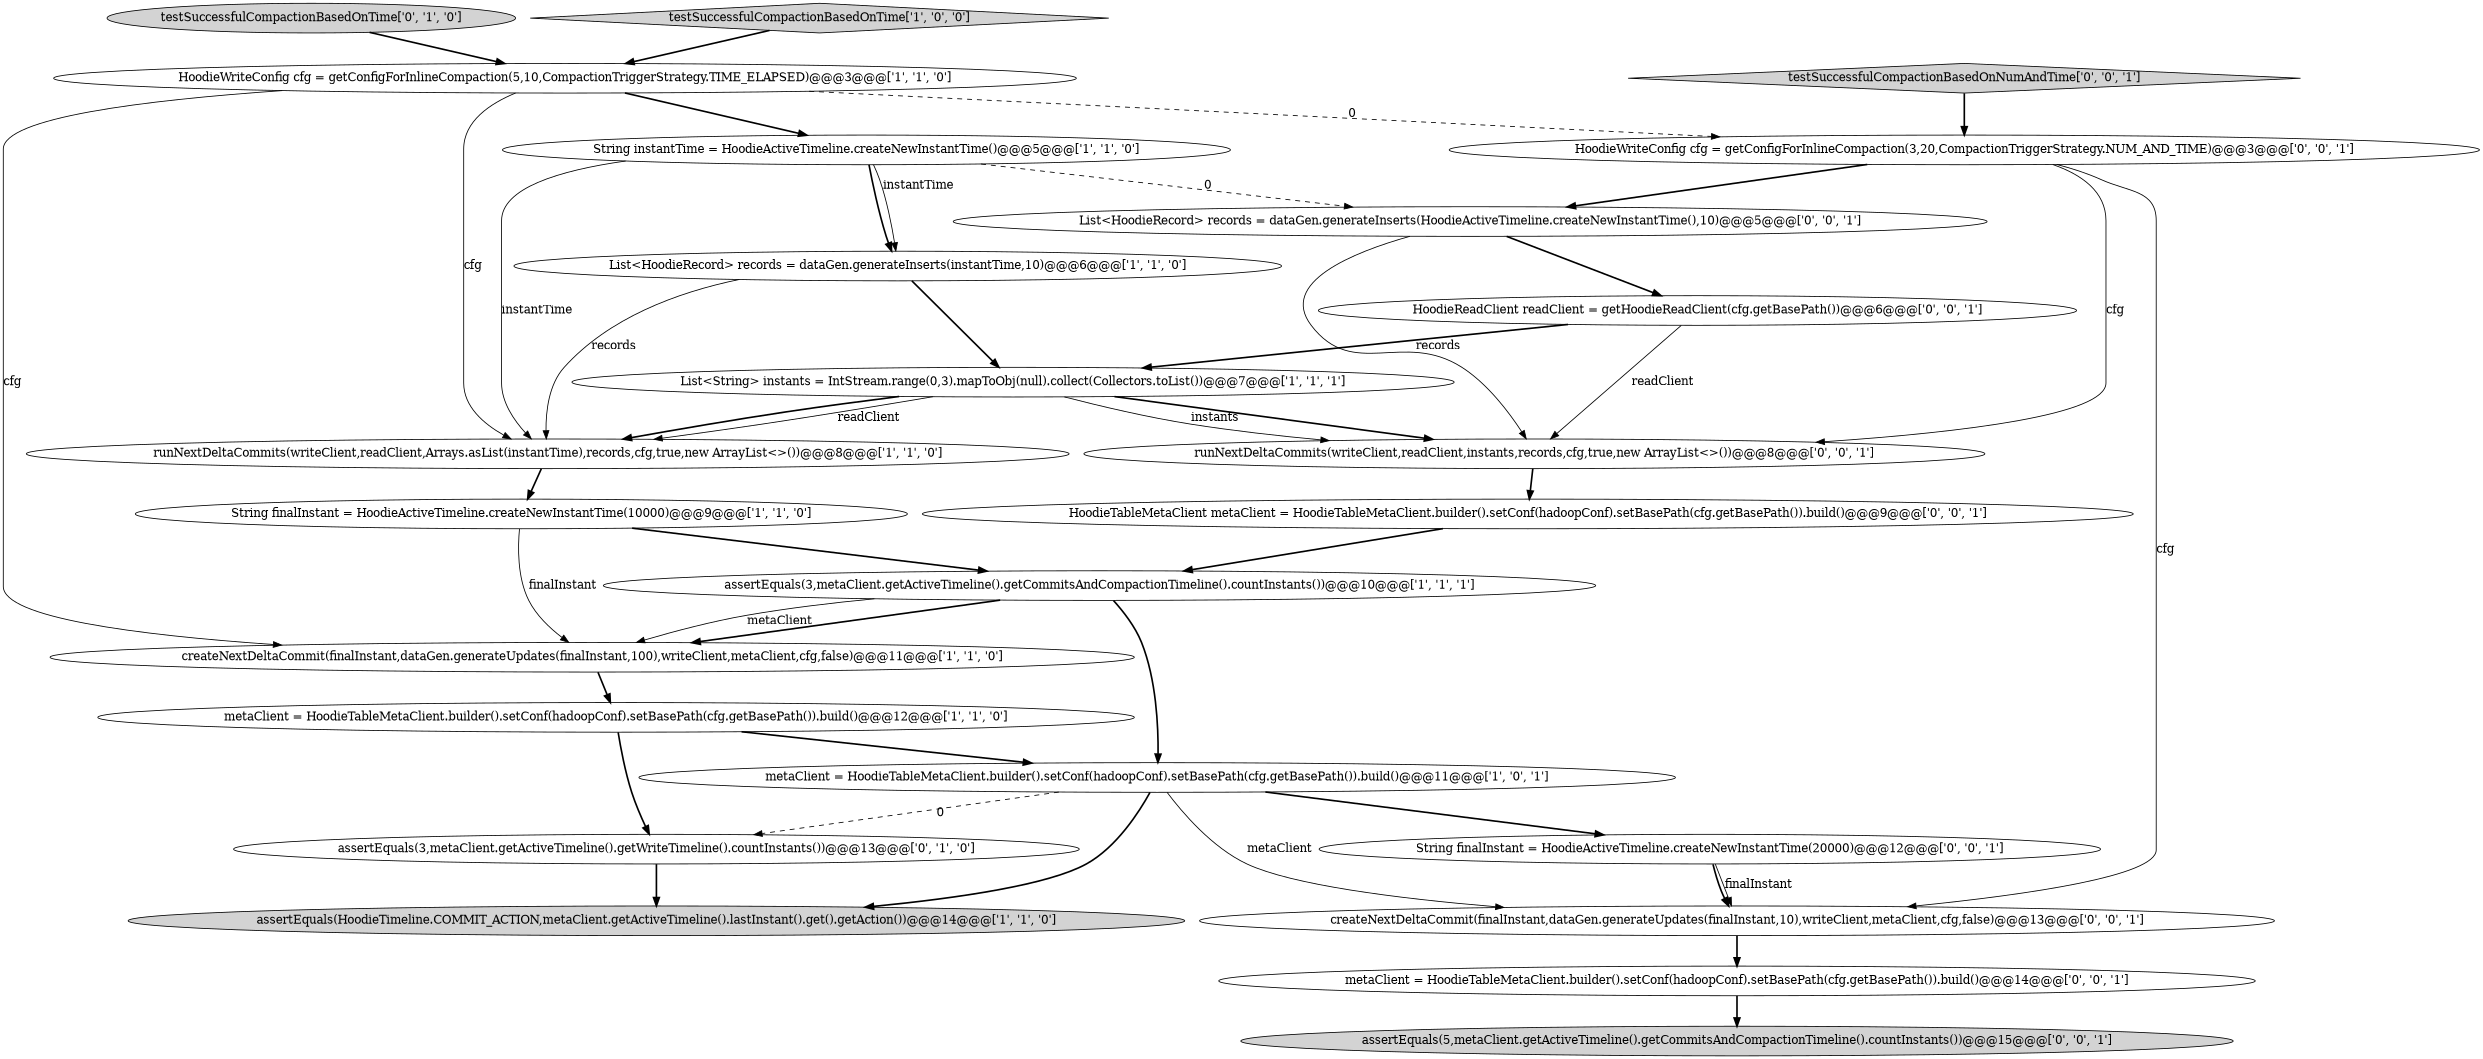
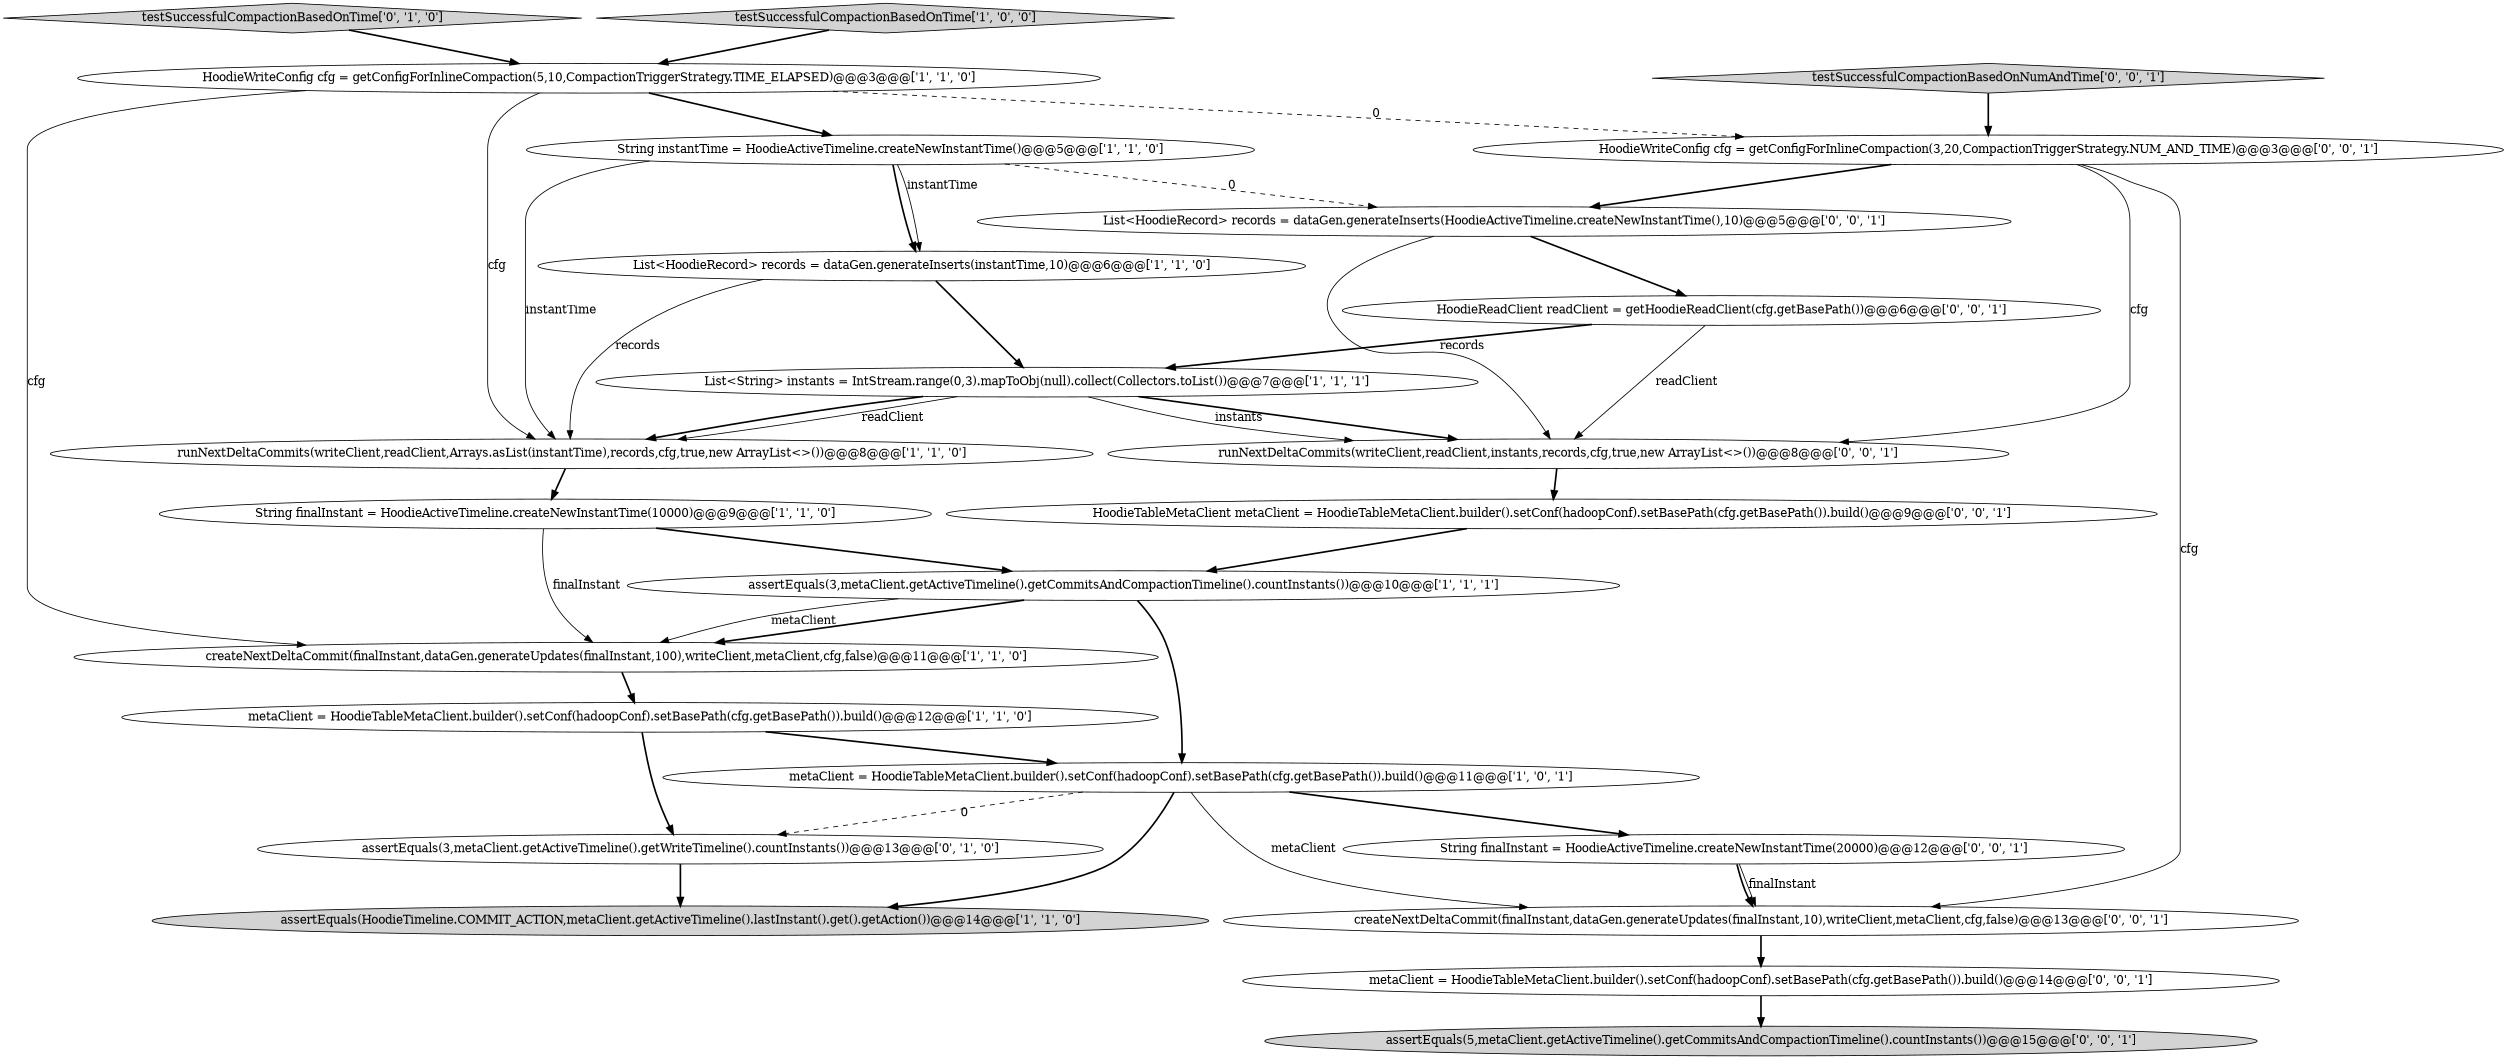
node "testSuccessfulCompactionBasedOnTime['0', '1', '0']": shape ellipse -> diamond
